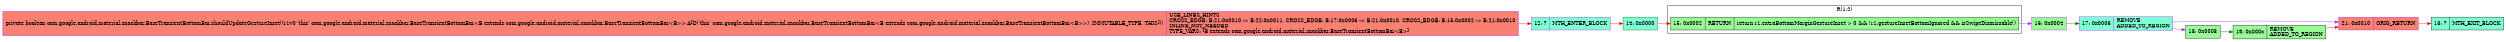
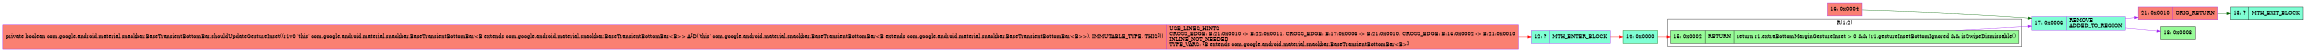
edge "15: 0x0002" -> "16: 0x0004": now "15: 0x0002" -> "17: 0x0006"
node "16: 0x0004": fillcolor palegreen -> salmon
edge "21: 0x0010" -> "13: ?": color red -> darkgreen
node "19: 0x000c": removed
